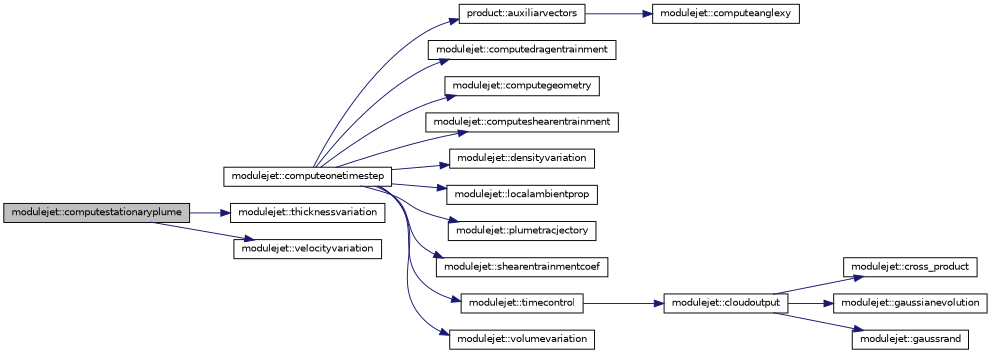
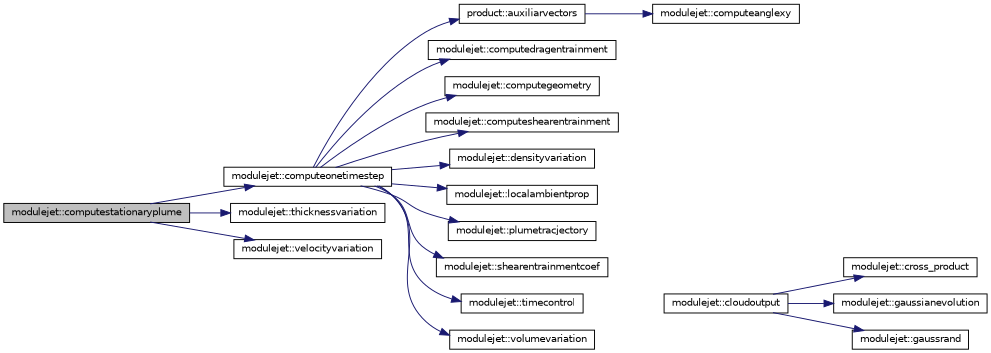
edge "modulejet::computestationaryplume" -> "modulejet::computeonetimestep": added
edge "modulejet::timecontrol" -> "modulejet::cloudoutput": removed
